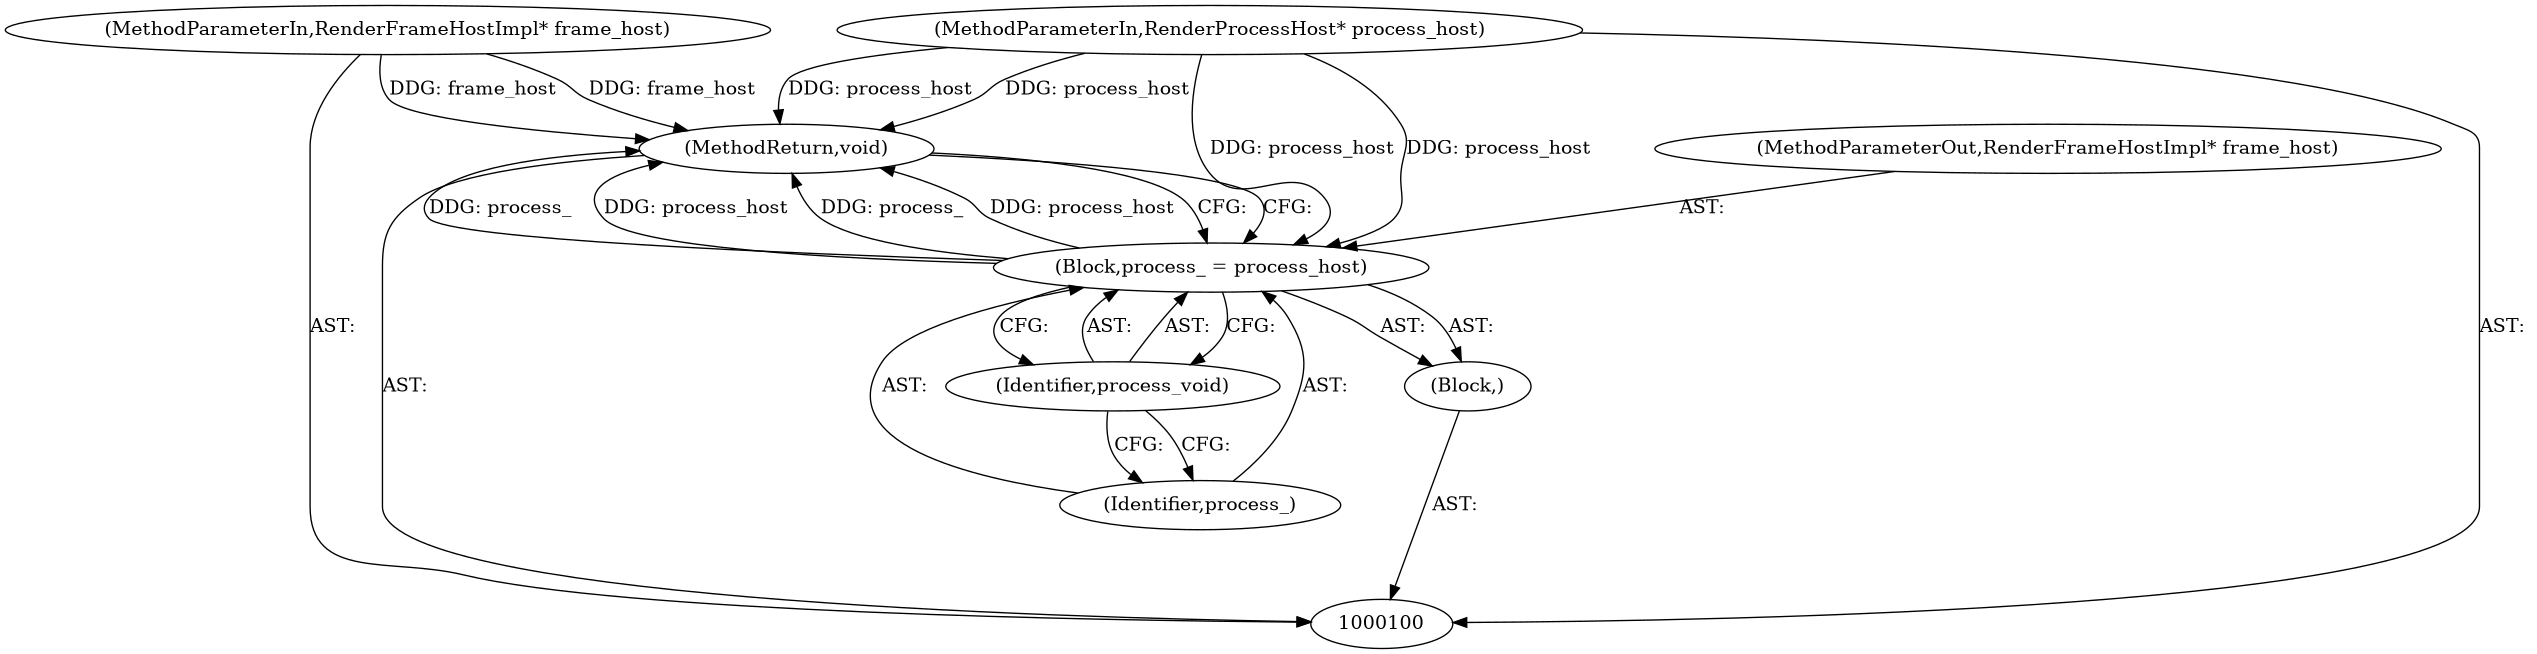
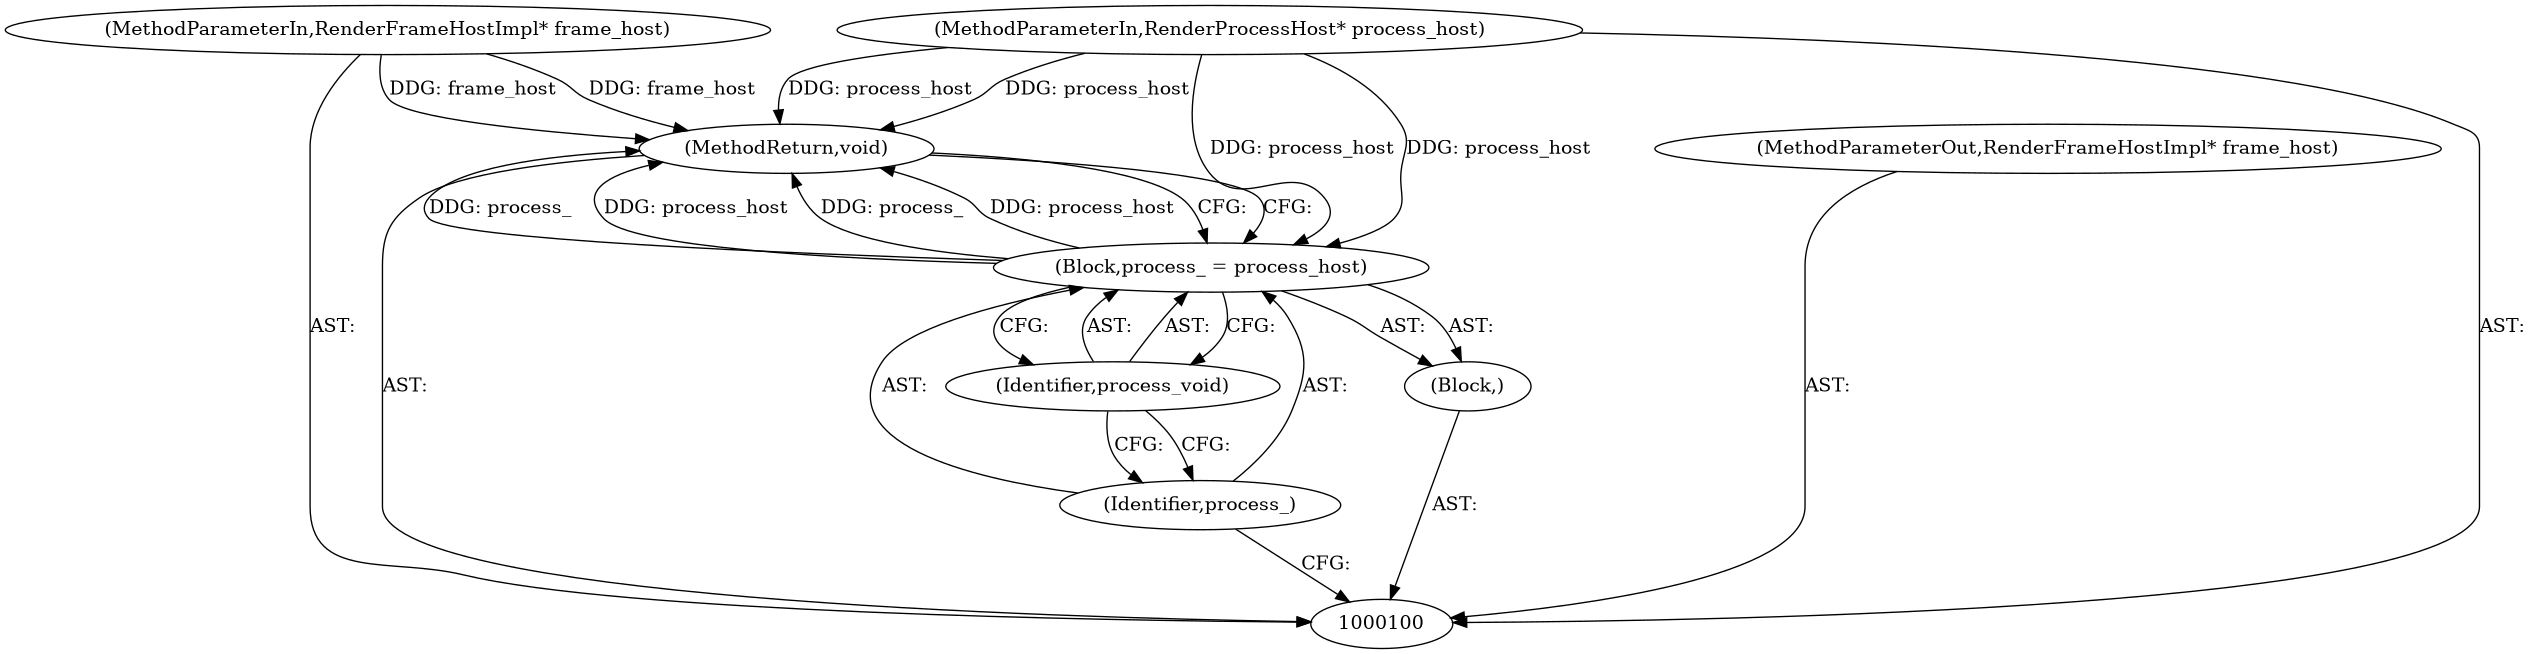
edge "(MethodParameterOut,RenderFrameHostImpl* frame_host)" -> "(Block,process_ = process_host)": now "(MethodParameterOut,RenderFrameHostImpl* frame_host)" -> "1000100"
edge "(Identifier,process_)" -> "1000100": added, label "CFG:"
